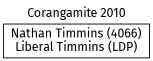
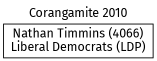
node "Nathan Timmins (4066) Liberal Timmins (LDP)": label "Nathan Timmins (4066) Liberal Timmins (LDP)" -> "Nathan Timmins (4066) Liberal Democrats (LDP)"
